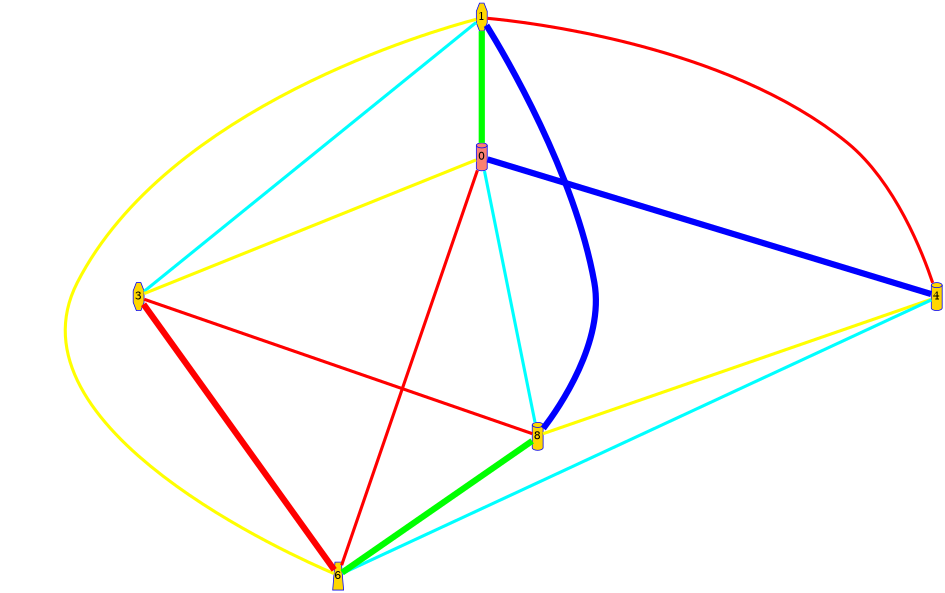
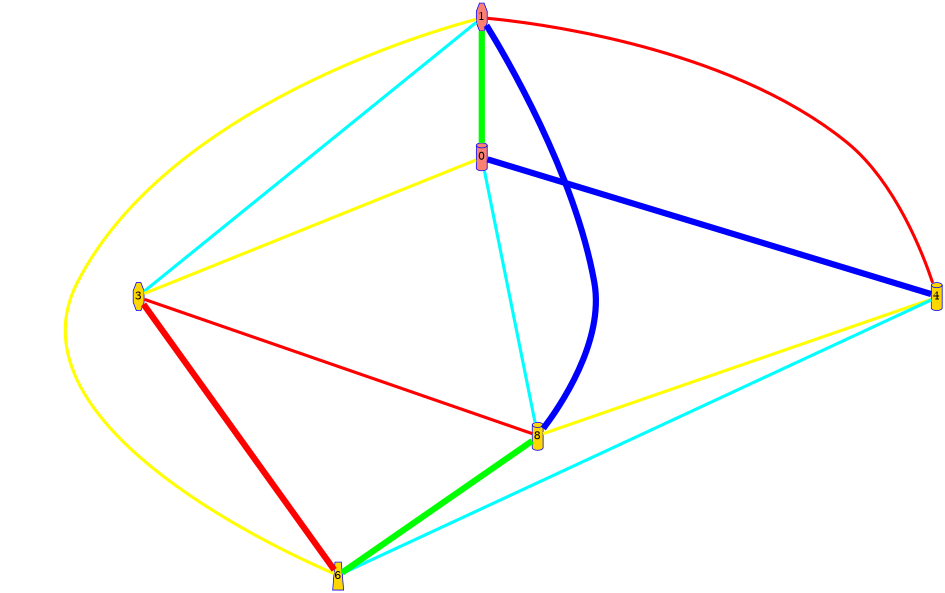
node "1": fillcolor gold -> salmon
edge "0" -- "6": removed
